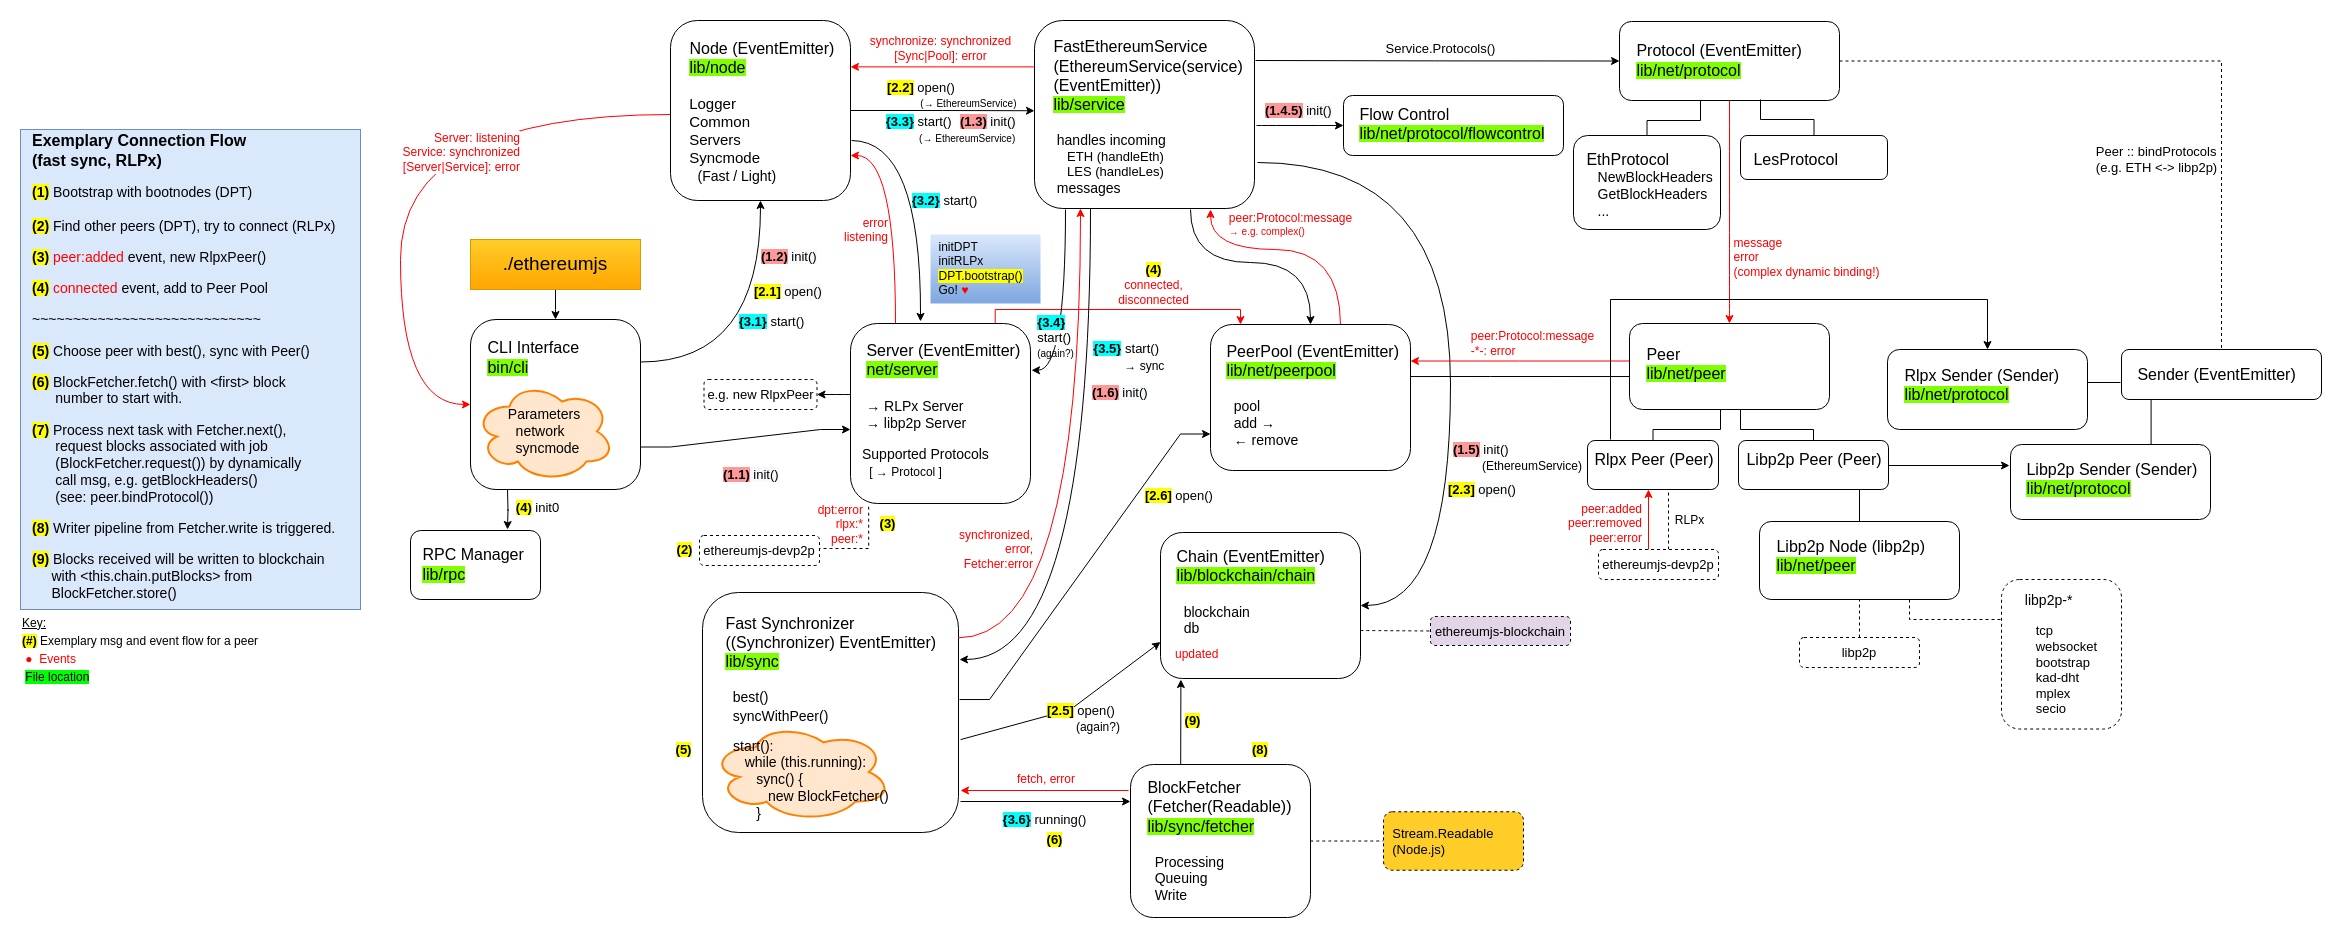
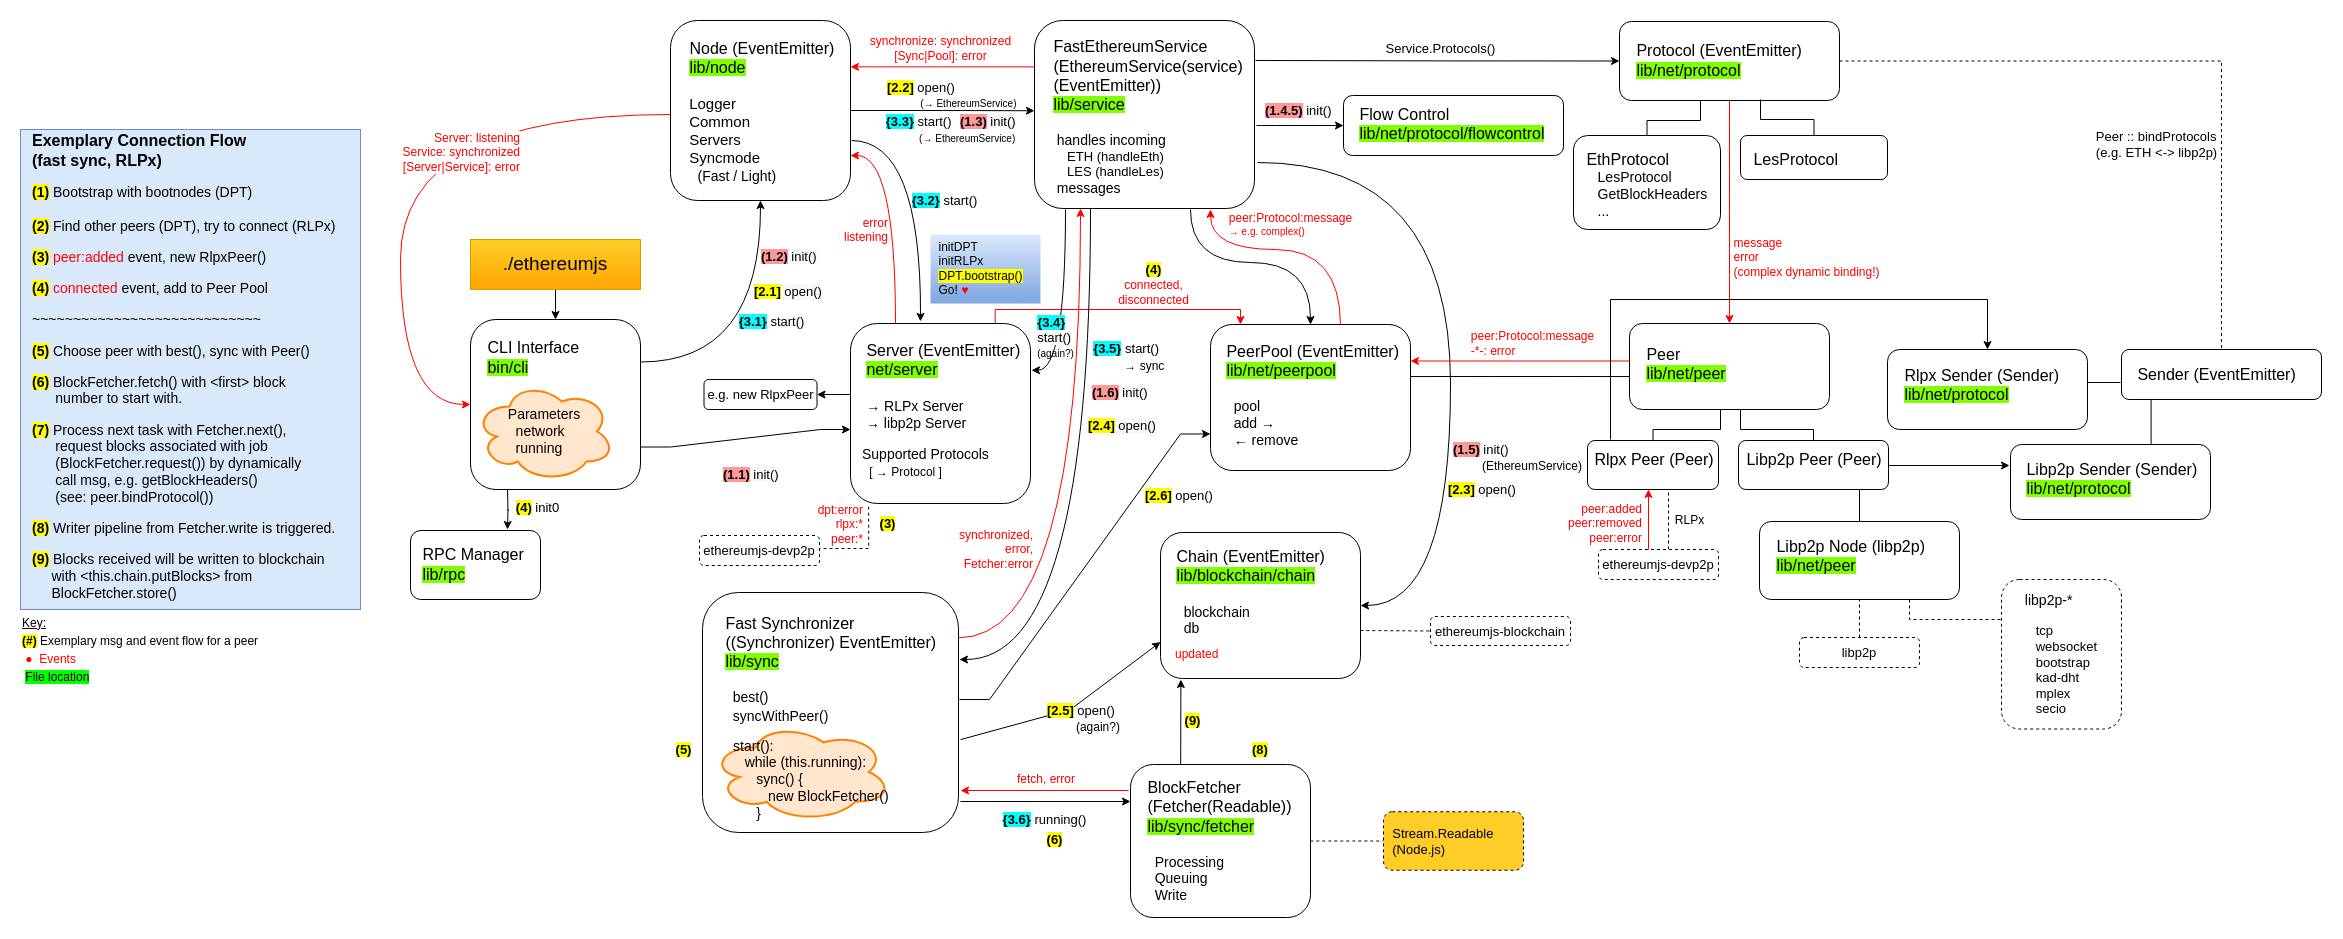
node "Peer :: bindProtocols (e.g. ETH <-> libp2p)": moved (2157, 160) -> (2157, 145)
node "EthProtocol NewBlockHeaders GetBlockHeaders ...": label "EthProtocol NewBlockHeaders GetBlockHeaders ..." -> "EthProtocol LesProtocol GetBlockHeaders ..."
node "e.g. new RlpxPeer": style dashed -> solid
node "Parameters network syncmode": label "Parameters network syncmode" -> "Parameters network running"
node "[2.4] open()": added
node "(2)": removed
node "ethereumjs-blockchain": fillcolor #e1d5e7 -> #ffffff
